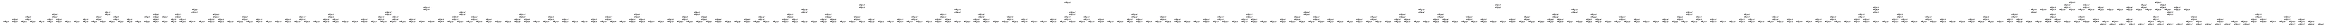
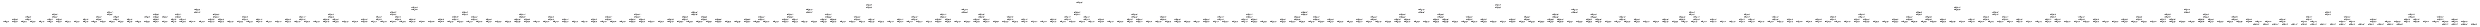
node "Node{data=[8383, 8383]}": added
